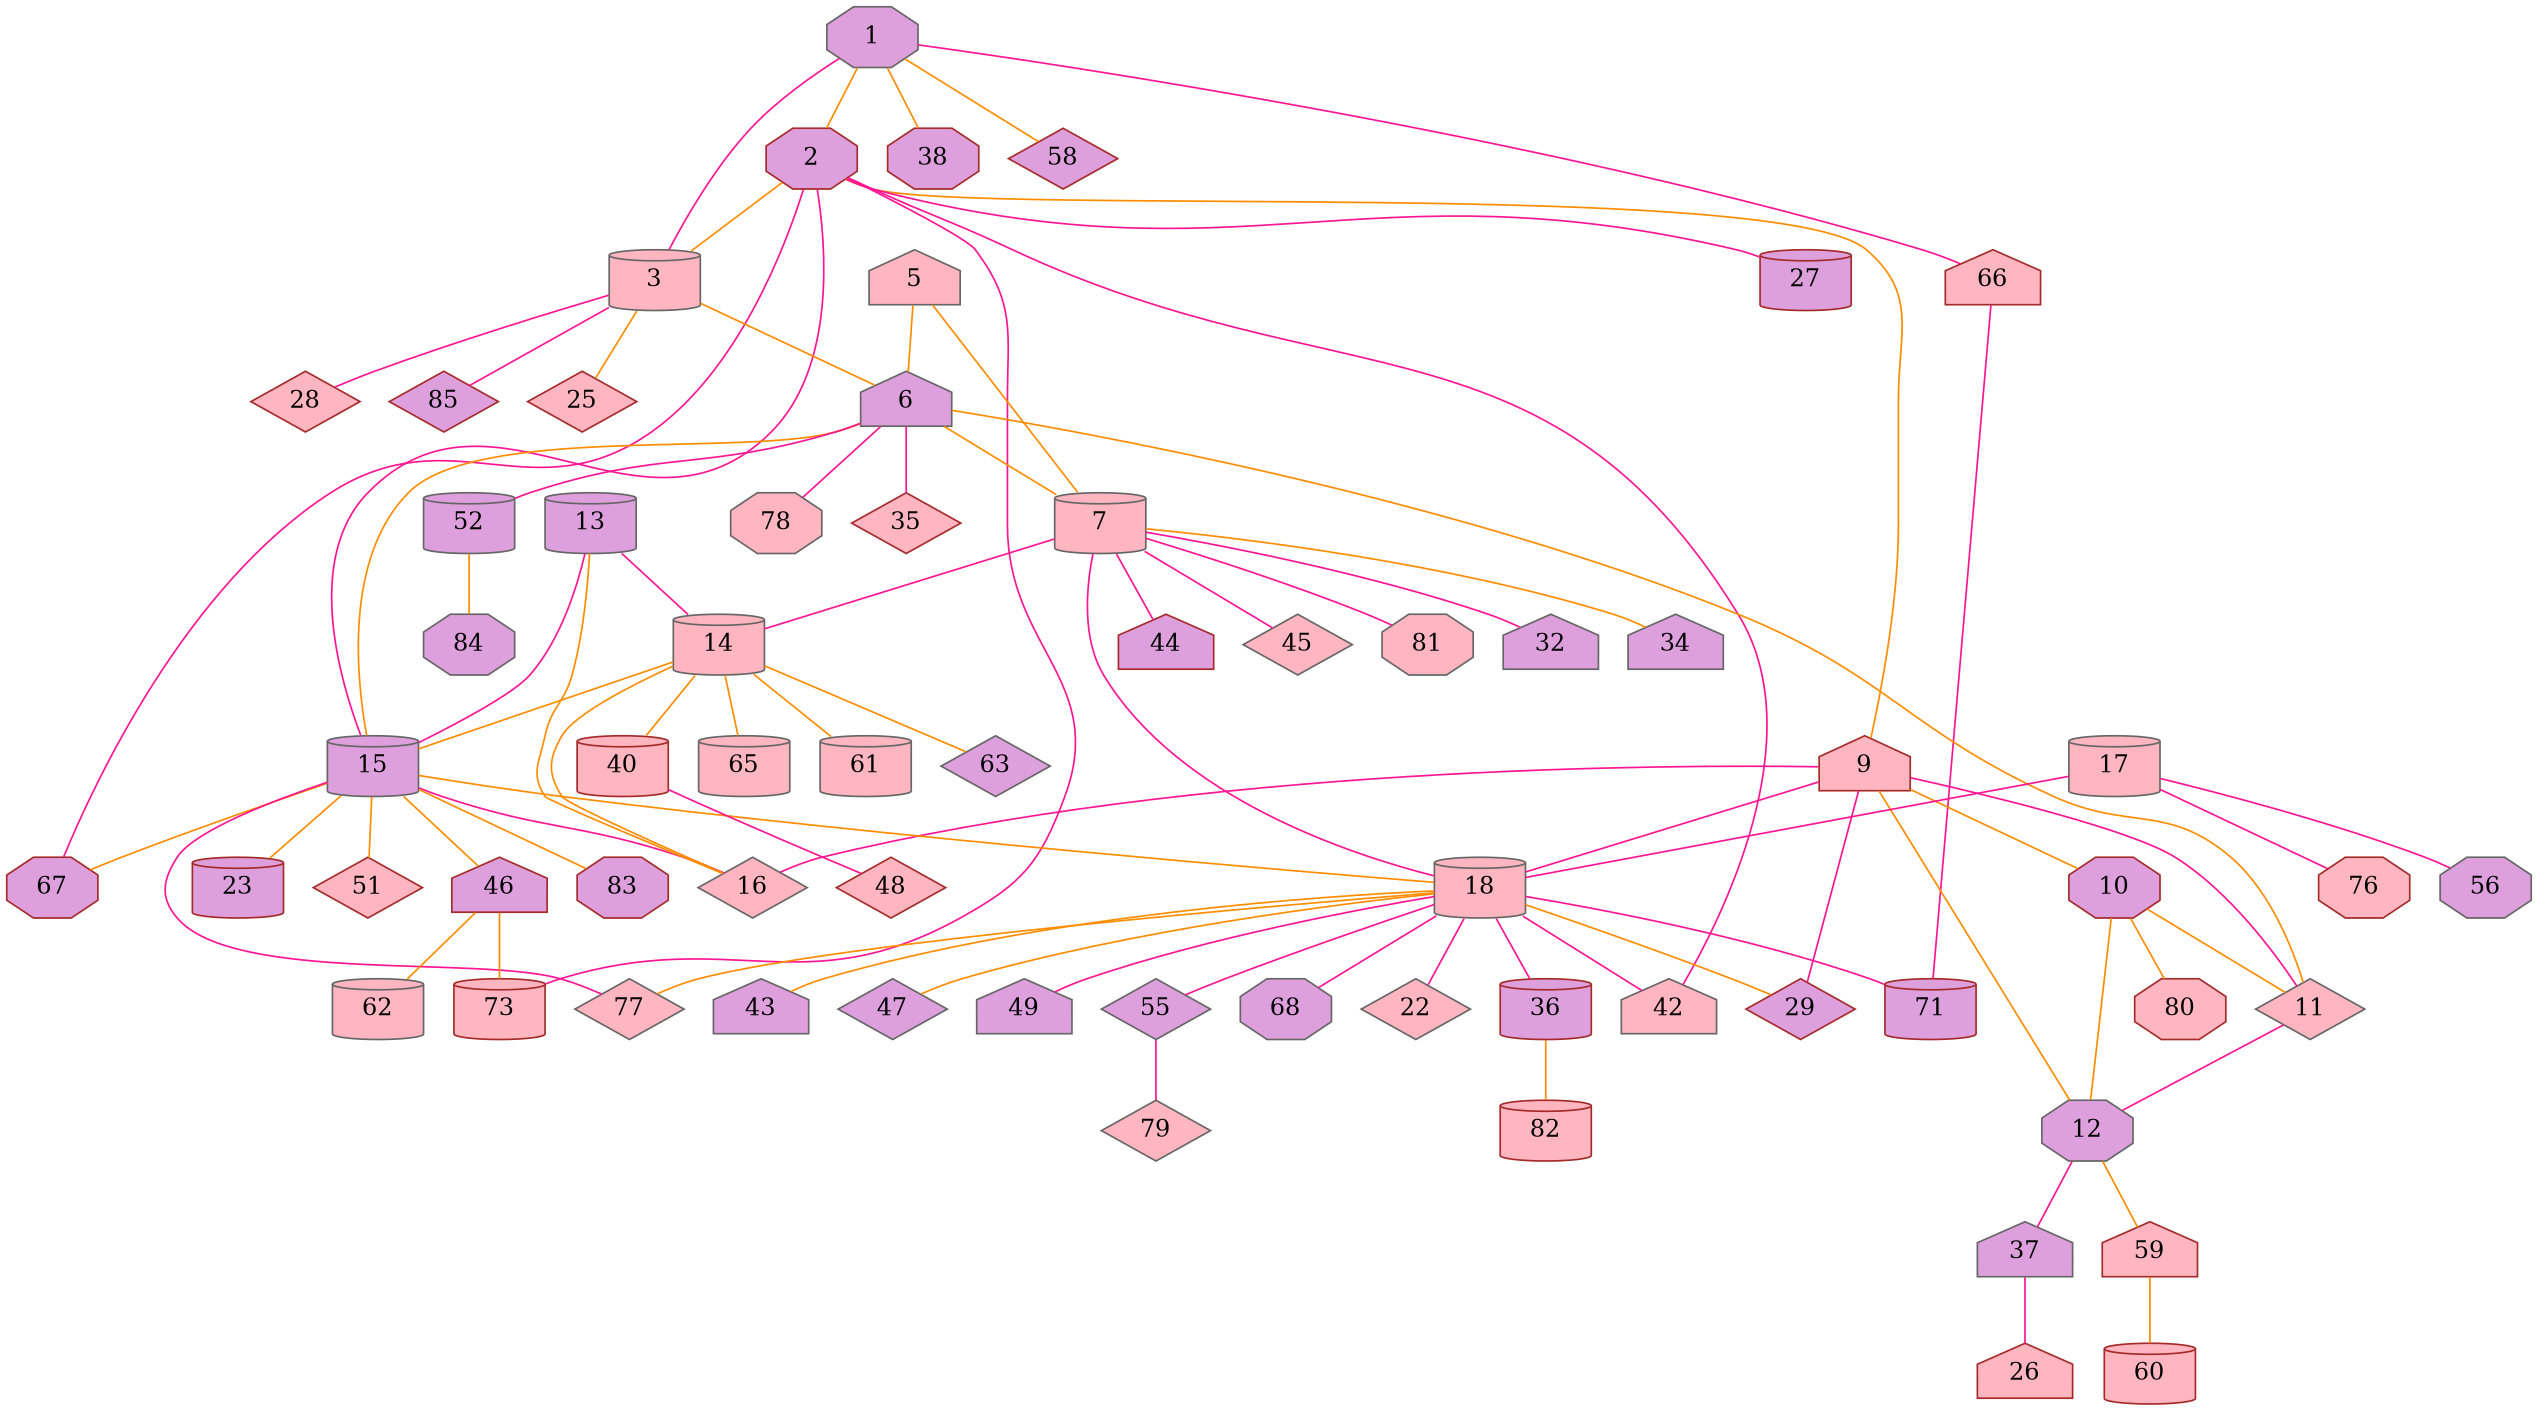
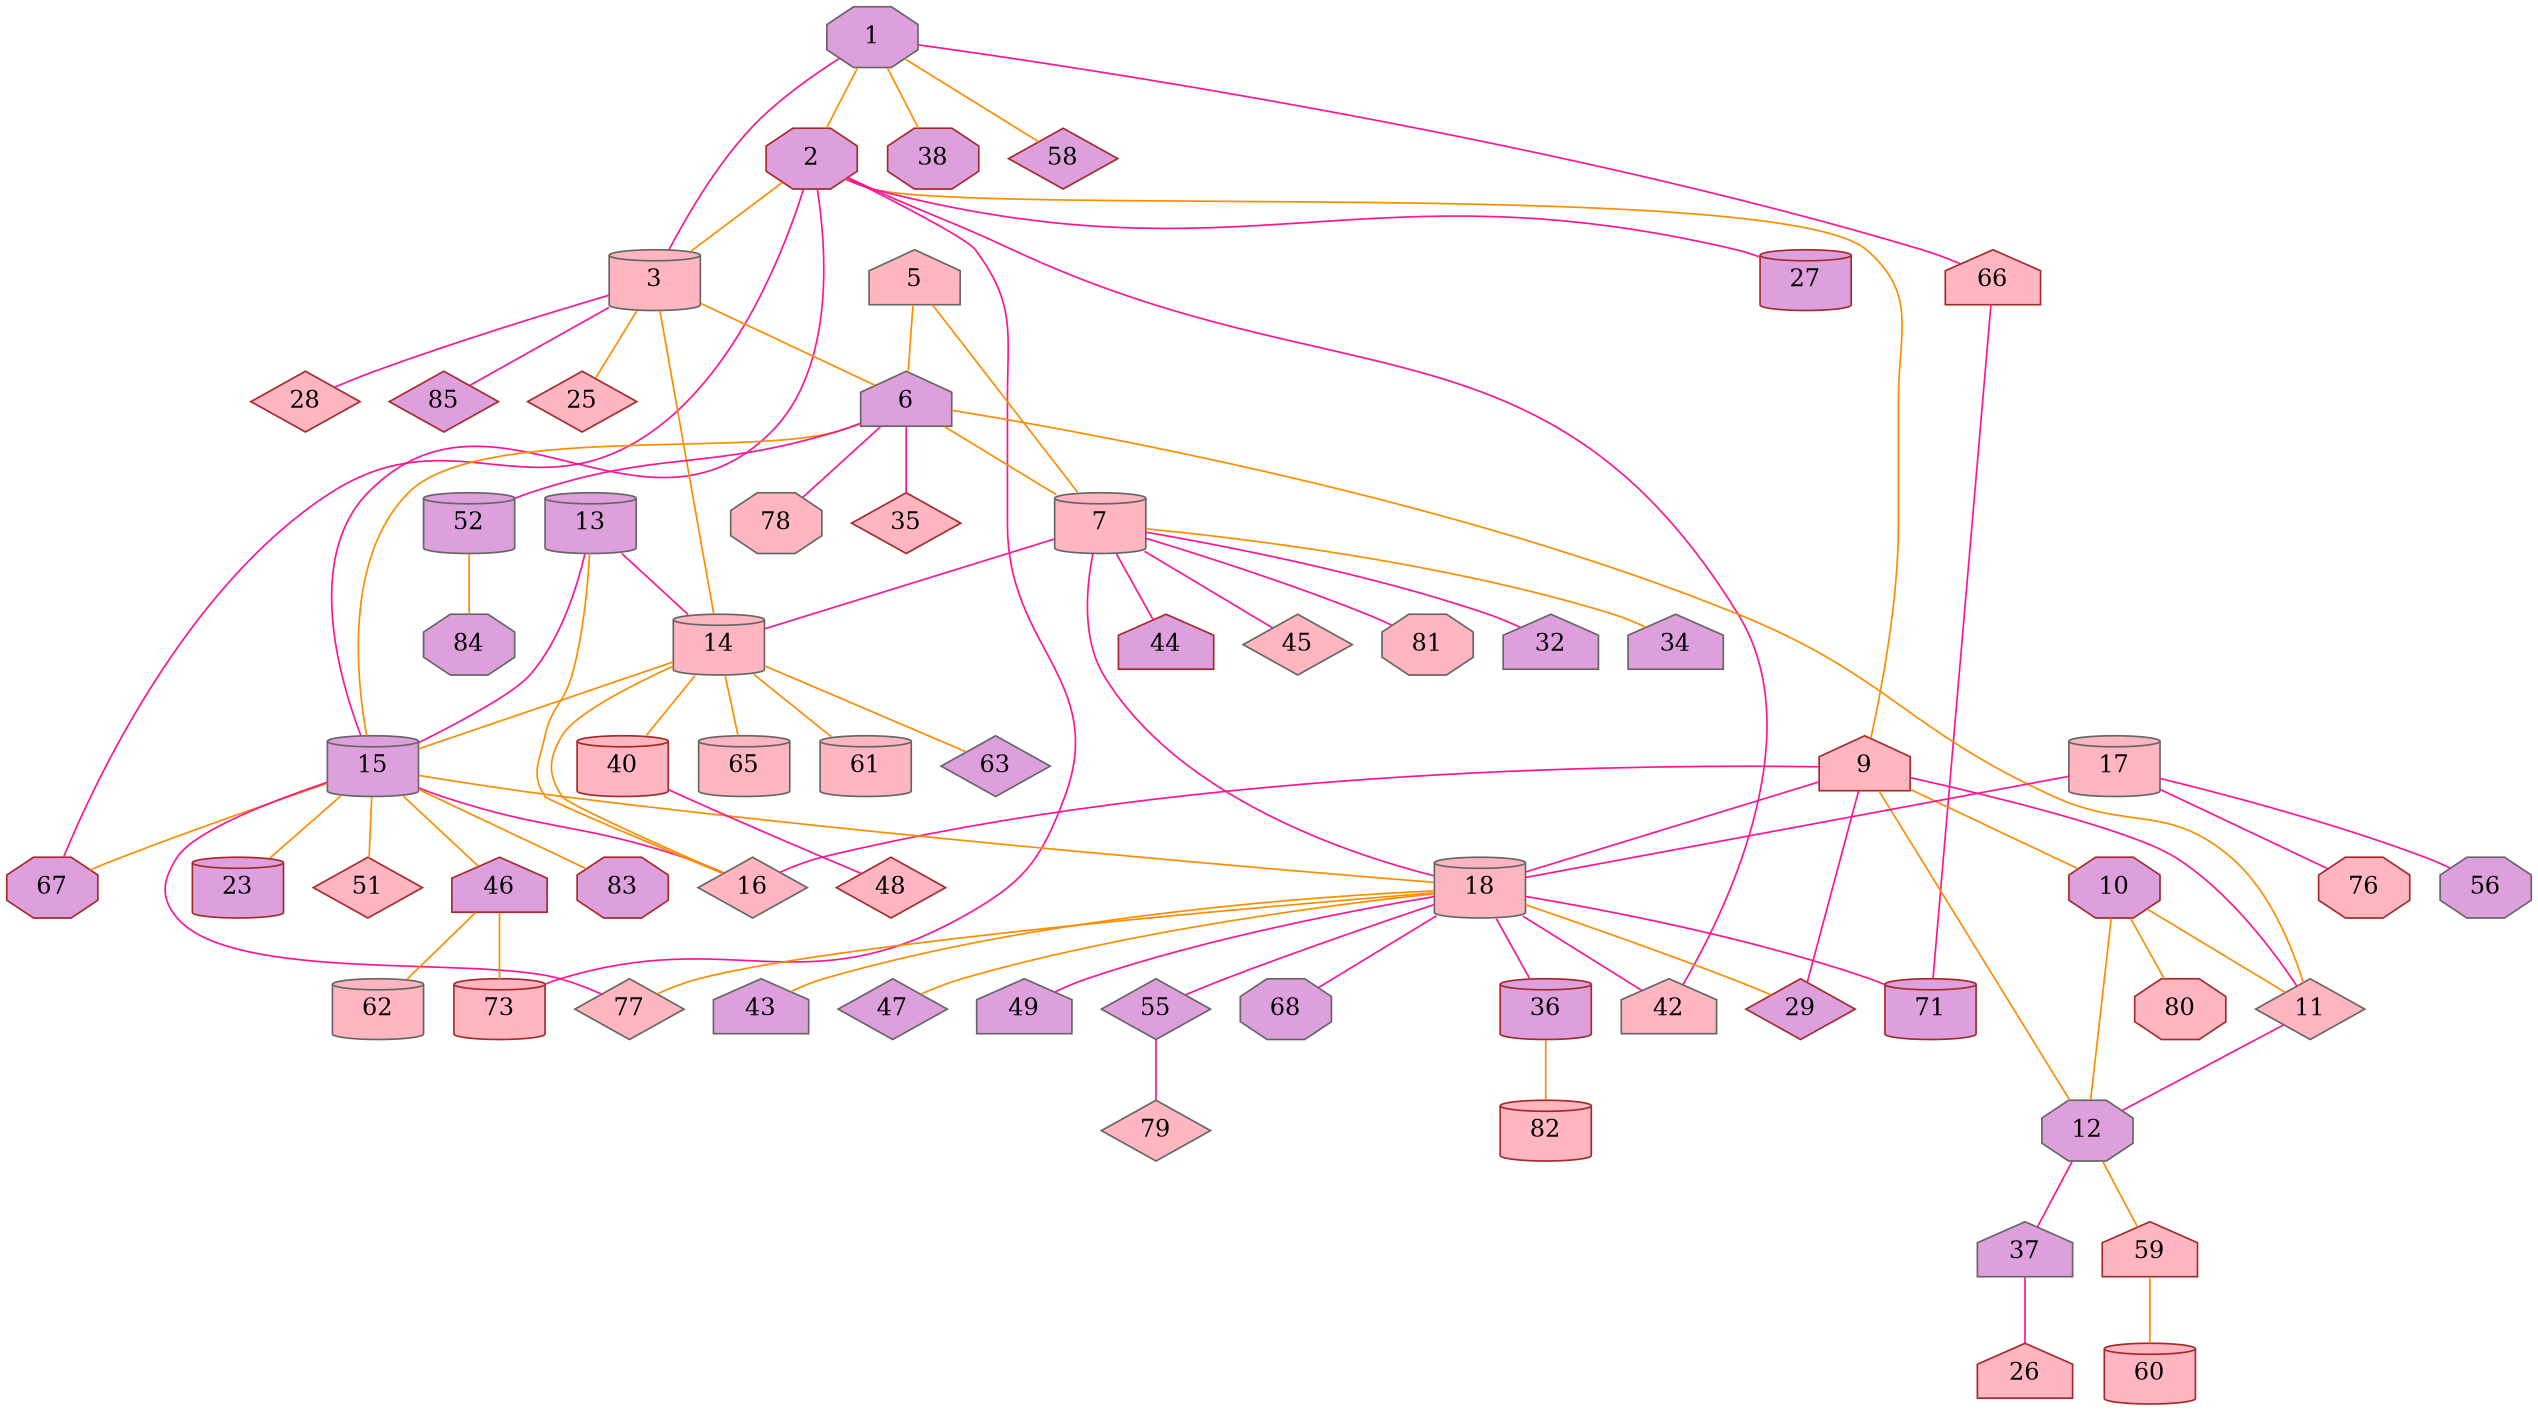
edge "3" -- "14": added
node "22": removed
